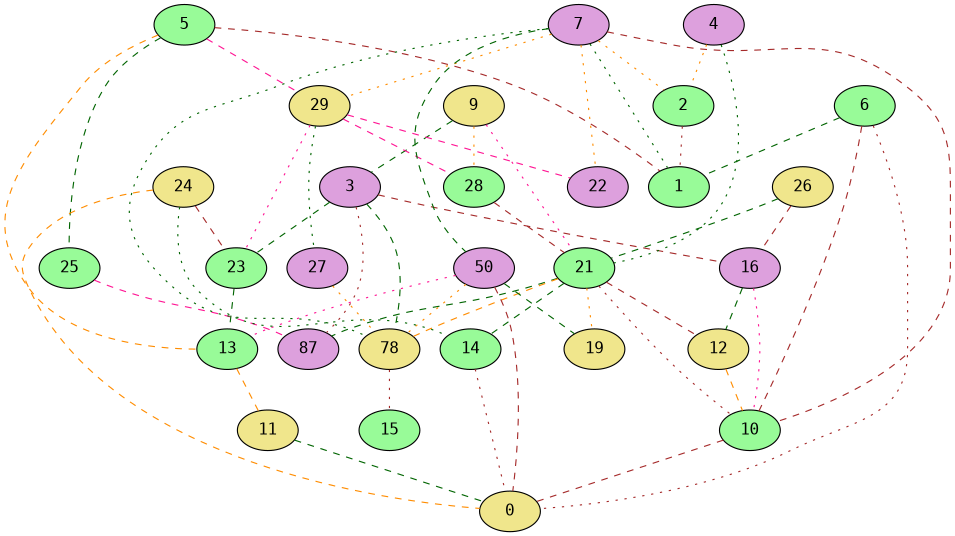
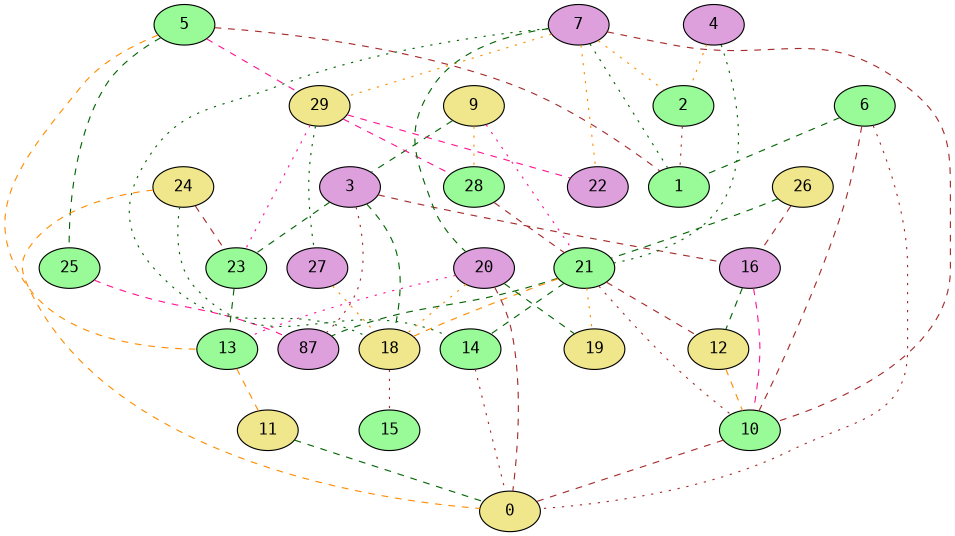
node "50": label "50" -> "20"
node "78": label "78" -> "18"
edge "16" -- "10": style dotted -> dashed
